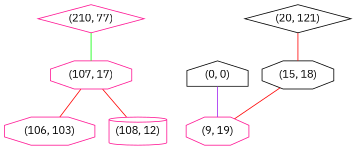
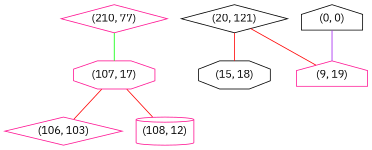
edge "(15, 18)" -- "(9, 19)": now "(20, 121)" -- "(9, 19)"
node "(106, 103)": shape octagon -> diamond
node "(9, 19)": shape octagon -> house
